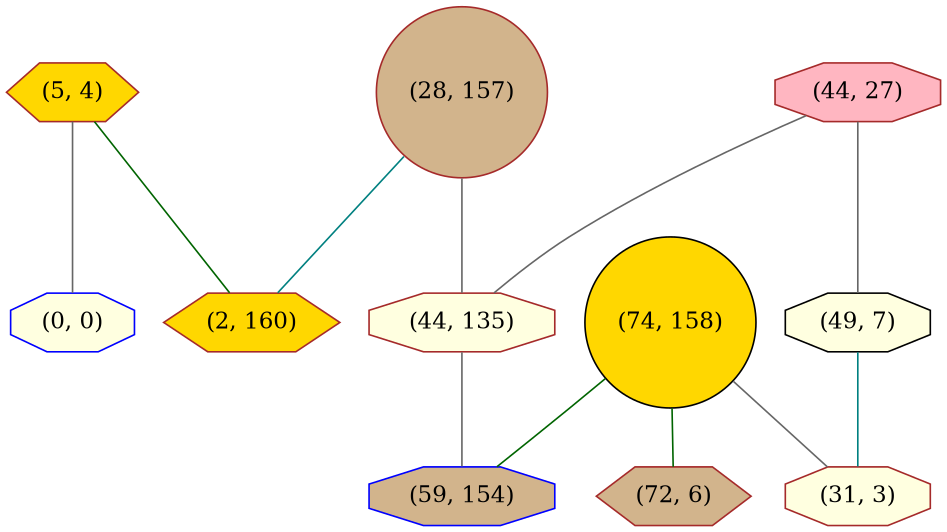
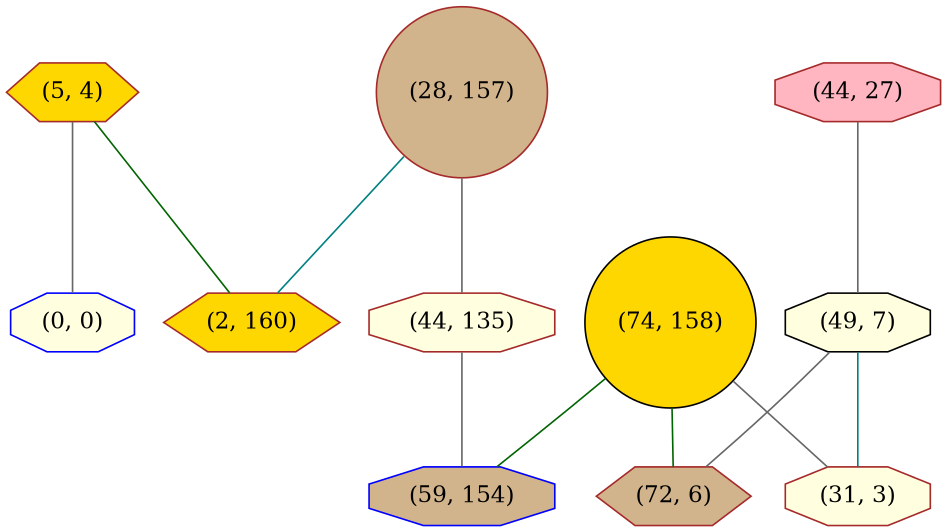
edge "(44, 27)" -- "(44, 135)": removed
edge "(49, 7)" -- "(72, 6)": added
